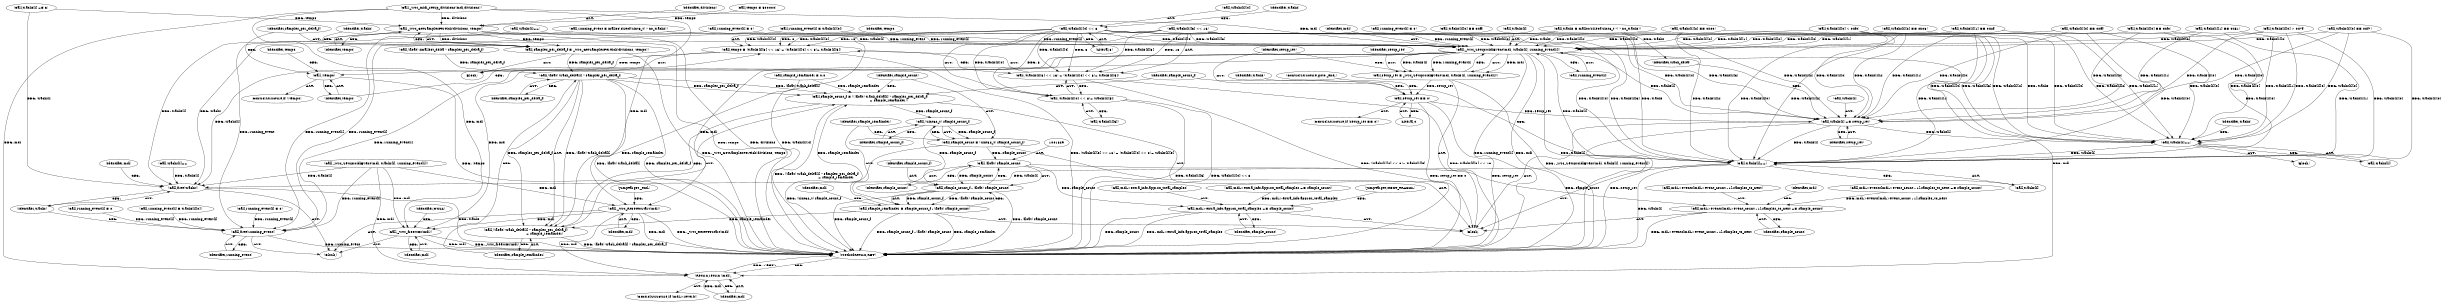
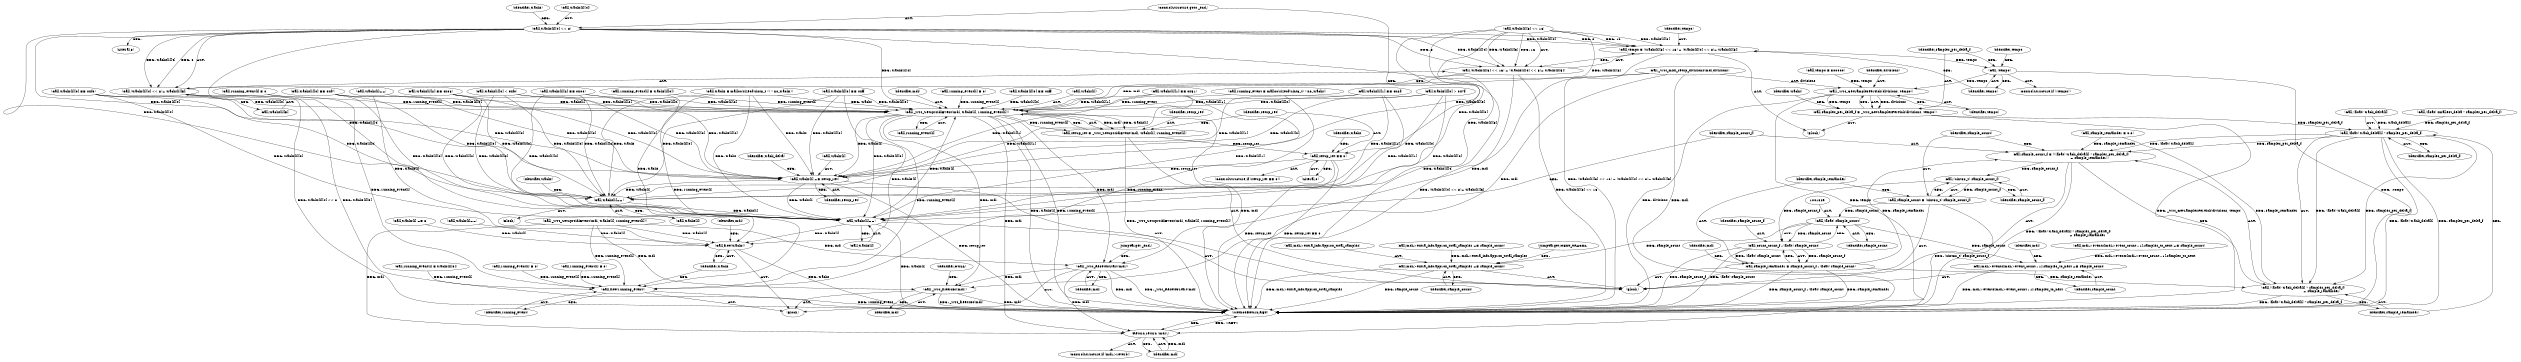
edge "(Call,tracks[i] += 3)" -> "(Call,_WM_GetSamplesPerTick(divisions, tempo))": now "(Call,!tempo)" -> "(Call,_WM_GetSamplesPerTick(divisions, tempo))"
edge "(Call,_WM_midi_setup_divisions(mdi,divisions))" -> "(Call,_WM_GetSamplesPerTick(divisions, tempo))": label "DDG: divisions" -> "AST: divisions"
edge "(Literal,8)" -> "(Call,tracks[i][4] << 8)": now "(ControlStructure,goto _end;)" -> "(Call,tracks[i][4] << 8)"
edge "(Call,tracks = malloc(sizeof(uint8_t *) * no_tracks))" -> "(Identifier,track_delta)": now "(Call,tracks = malloc(sizeof(uint8_t *) * no_tracks))" -> "(Call,tracks[i] += setup_ret)"
node "(Call,(float) track_delta[i])": added
node "(Call,sample_count_f - (float) sample_count)": label "(Call,sample_count_f - (float) sample_count)" -> "(Call,count_count_f - (float) sample_count)"
node "(Call,mdi->events[mdi->event_count - 1].samples_to_next)": removed
